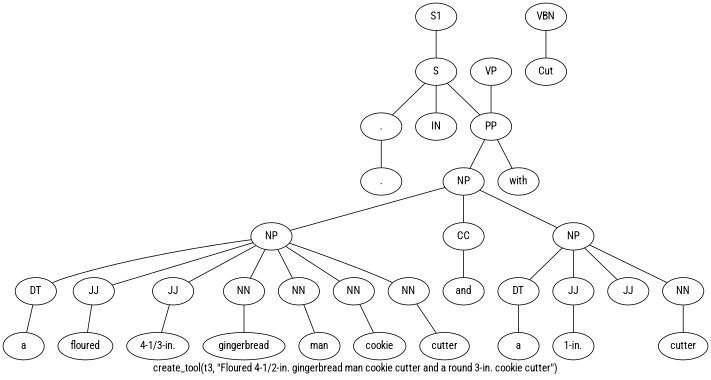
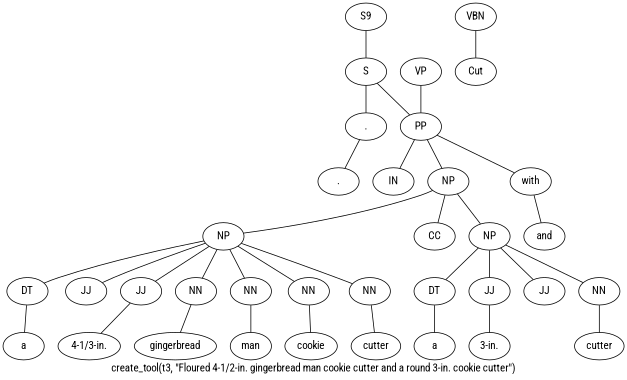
node "S1": label "S1" -> "S9"
edge "S" -- "IN": now "PP" -- "IN"
edge "CC" -- "and": now "with" -- "and"
node "floured": removed
node "1-in.": label "1-in." -> "3-in."
